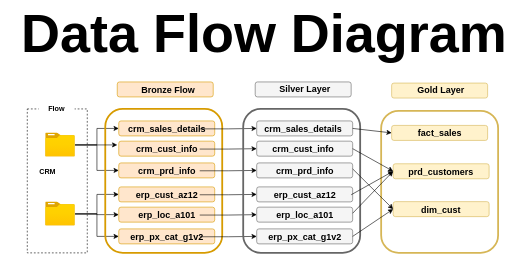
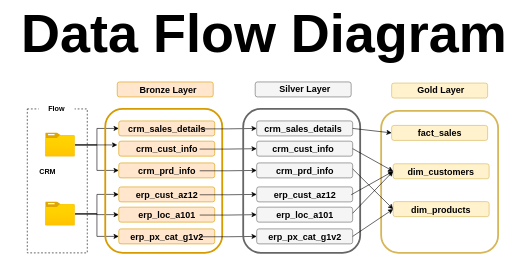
node "Bronze Flow": label "Bronze Flow" -> "Bronze Layer"
node "prd_customers": label "prd_customers" -> "dim_customers"
node "dim_cust": label "dim_cust" -> "dim_products"
